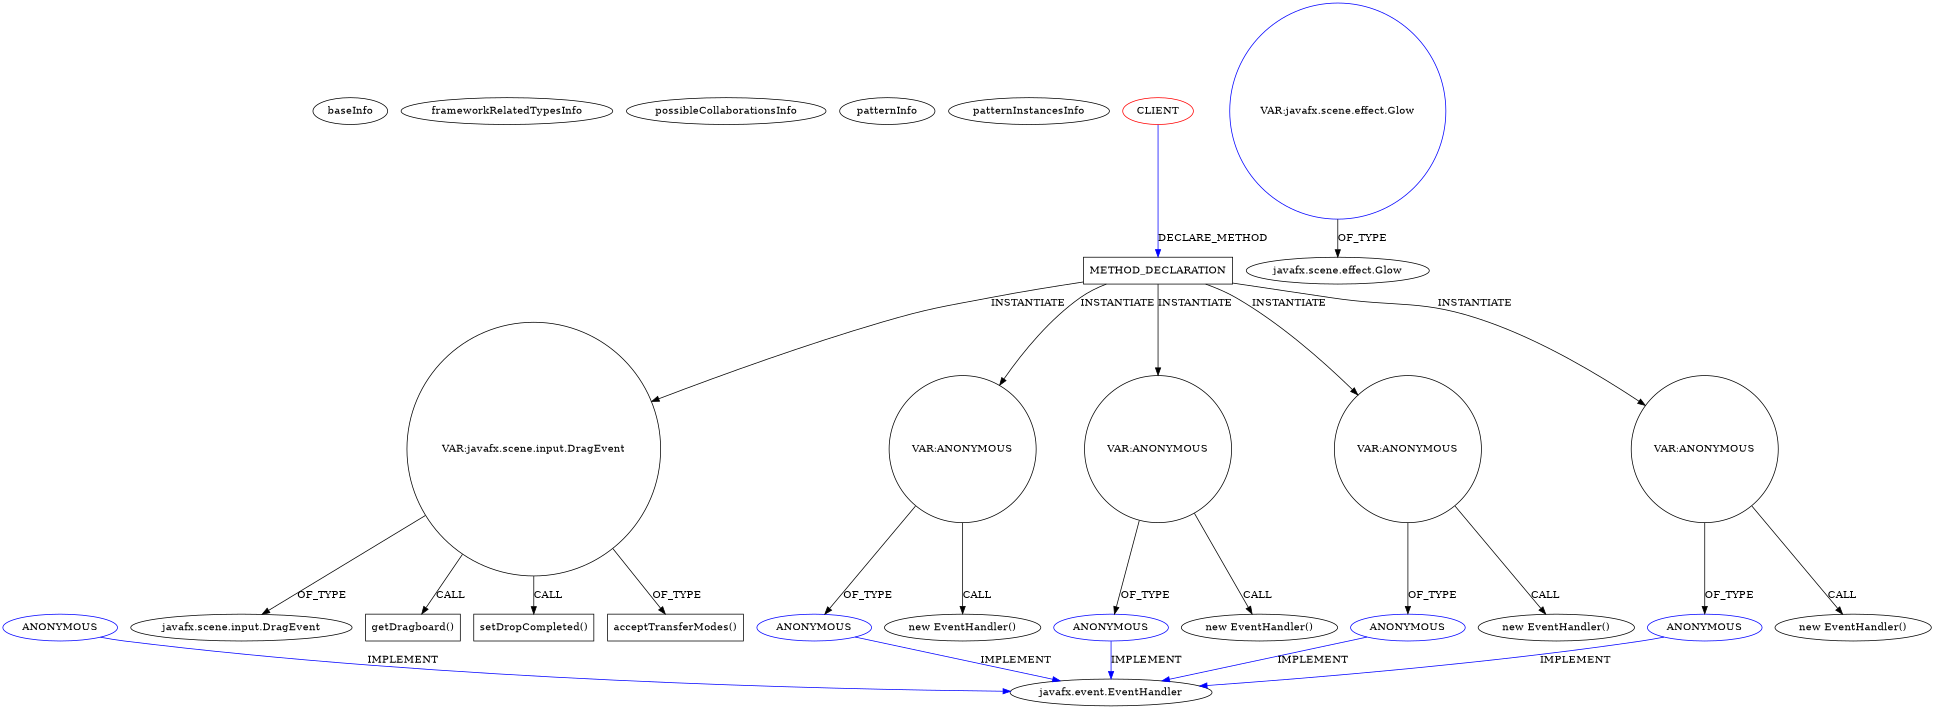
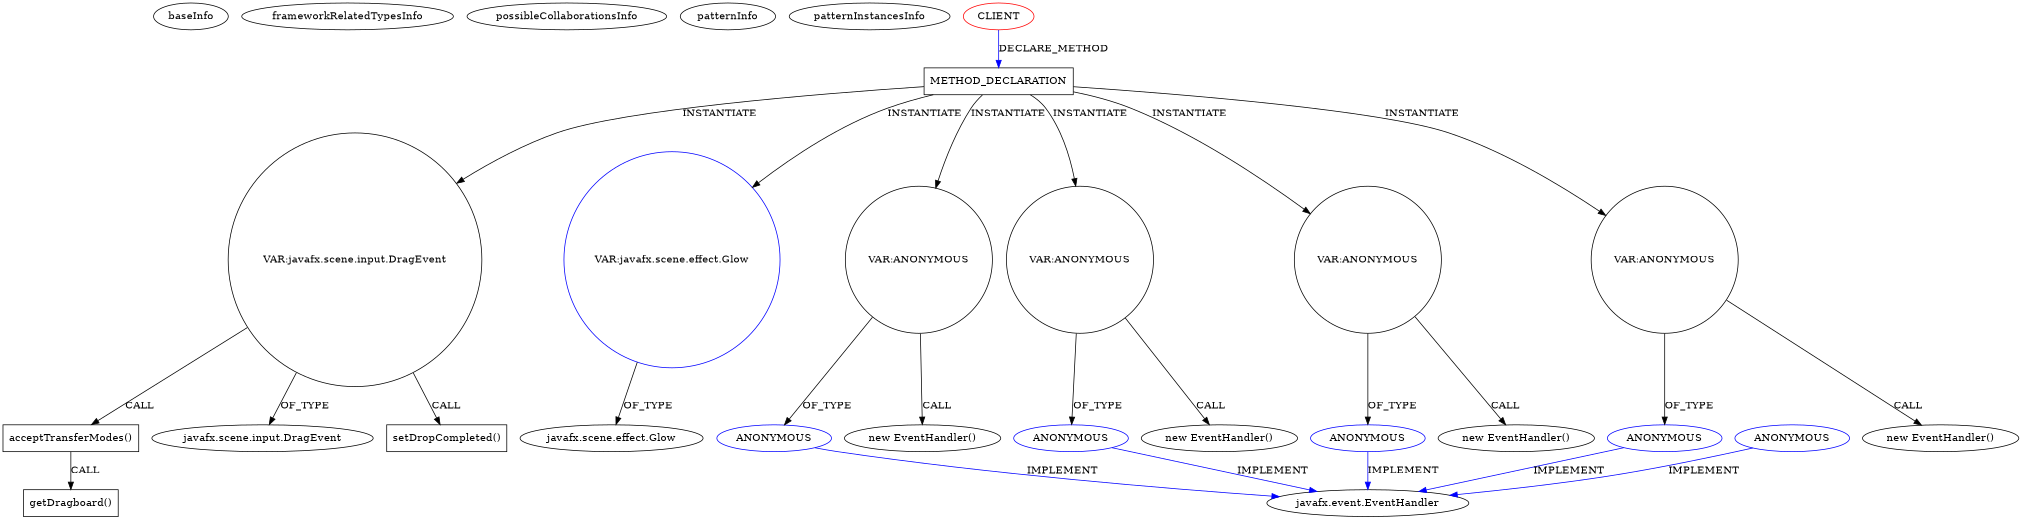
edge "METHOD_DECLARATION" -> "VAR:javafx.scene.effect.Glow": added, label "INSTANTIATE"
edge "VAR:javafx.scene.input.DragEvent" -> "getDragboard()": now "acceptTransferModes()" -> "getDragboard()"
edge "VAR:javafx.scene.input.DragEvent" -> "acceptTransferModes()": label "OF_TYPE" -> "CALL"
